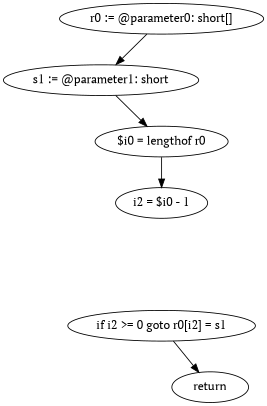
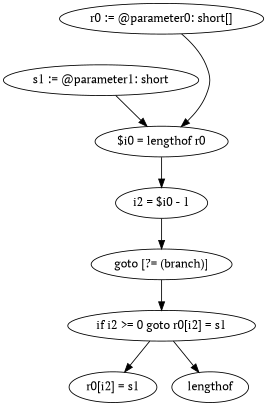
edge "r0 := @parameter0: short[]" -> "s1 := @parameter1: short": now "r0 := @parameter0: short[]" -> "$i0 = lengthof r0"
node "goto [?= (branch)]": added
node "r0[i2] = s1": added
node "return": label "return" -> "lengthof"
